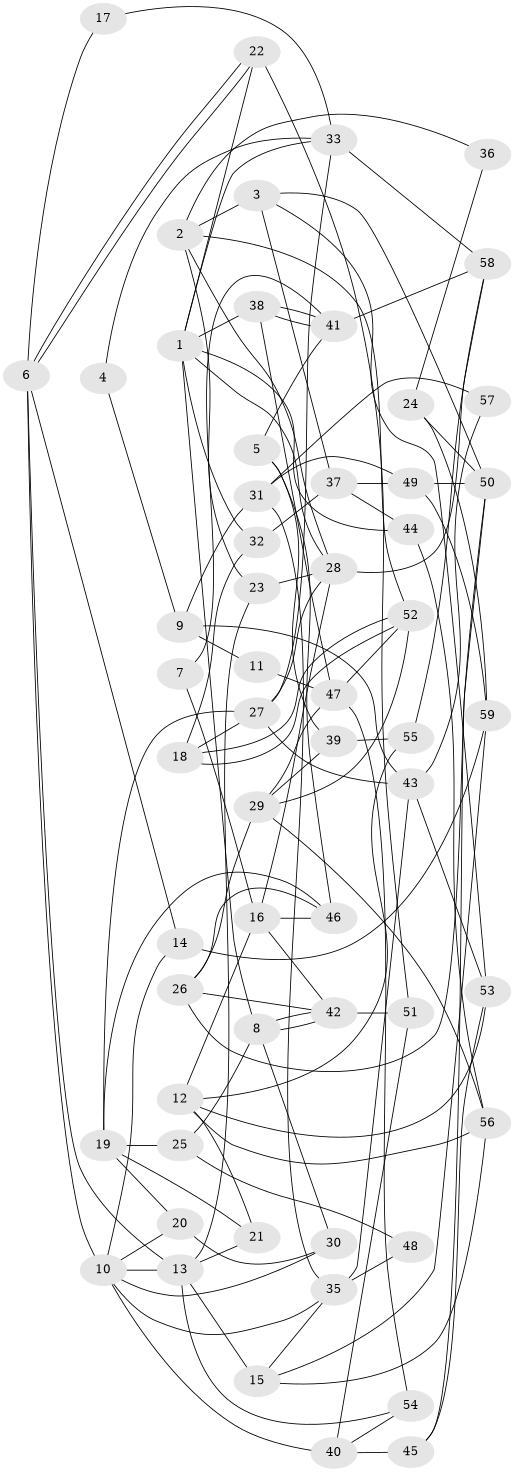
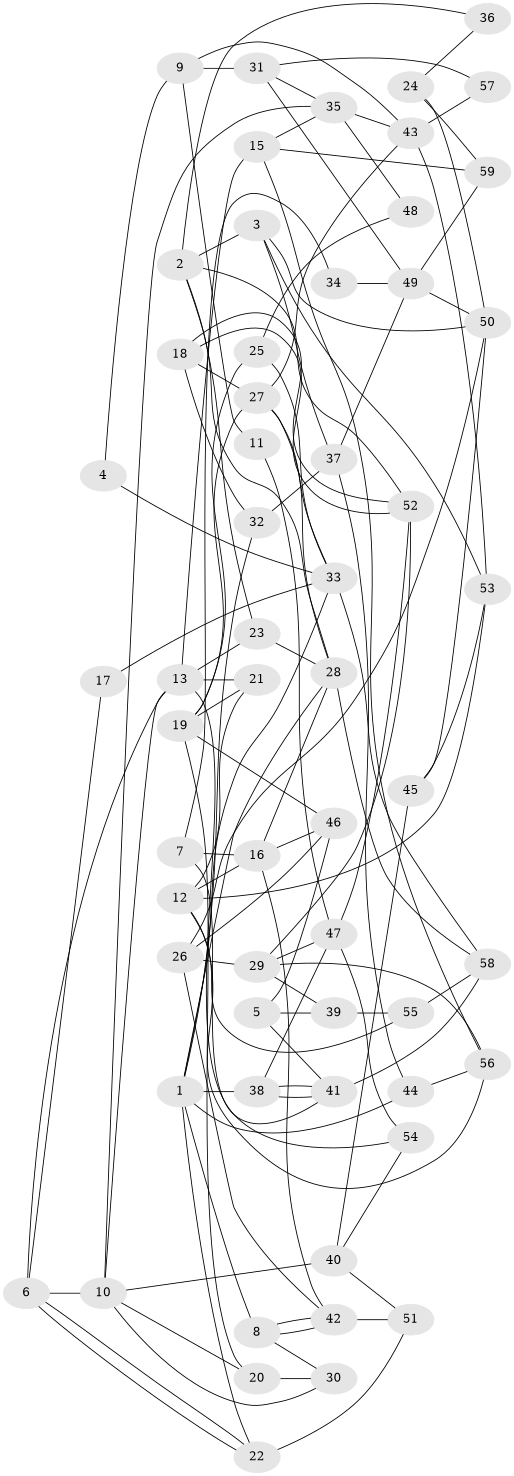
node "34": added
node "14": removed
edge "8" -- "25": now "33" -- "25"
